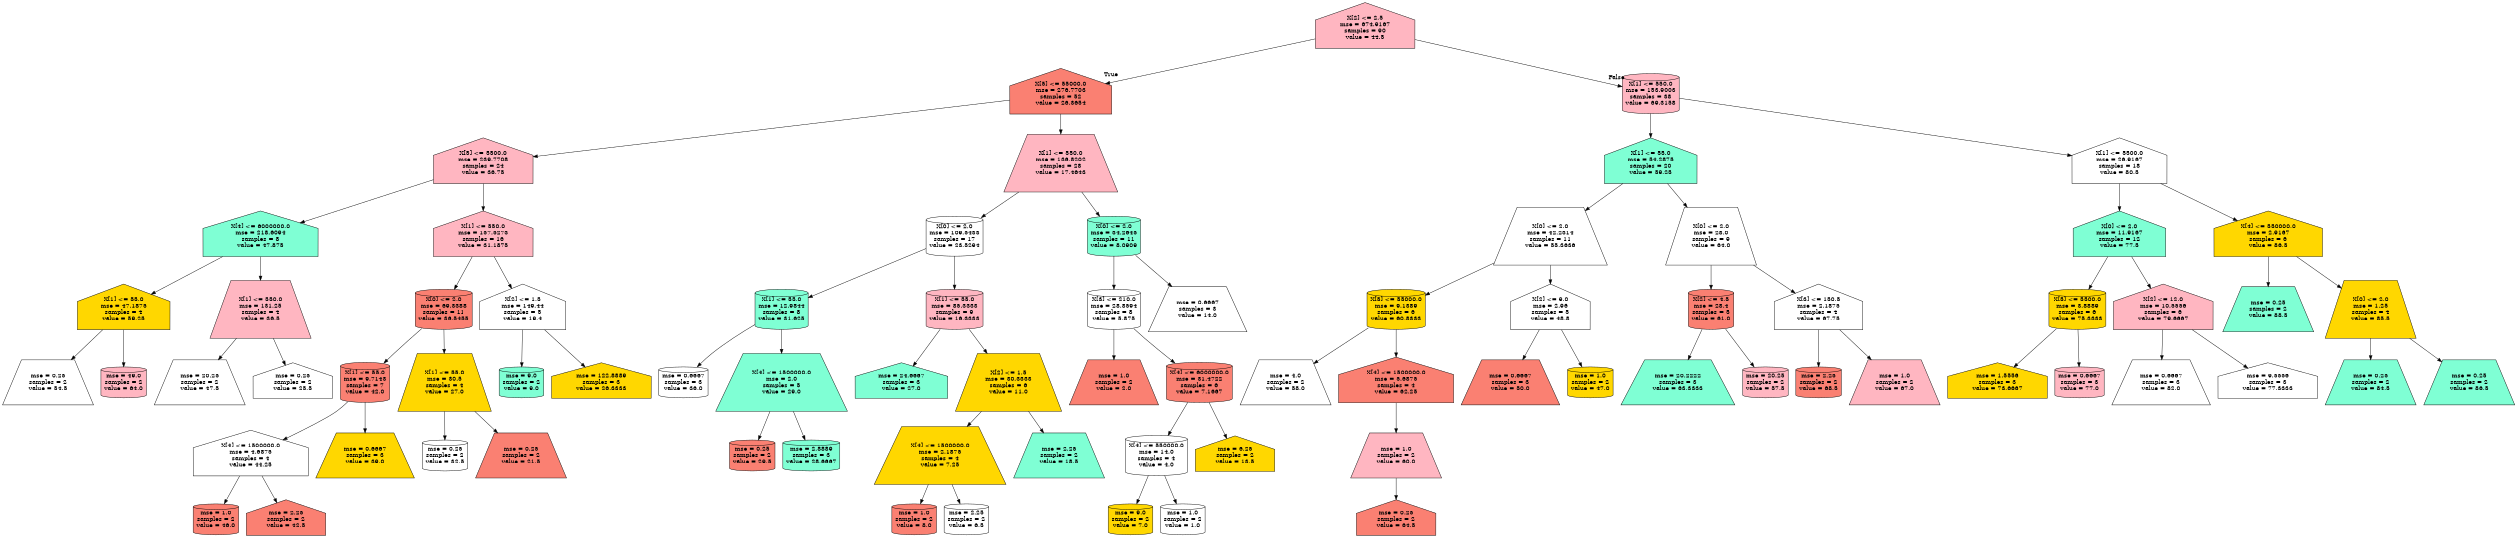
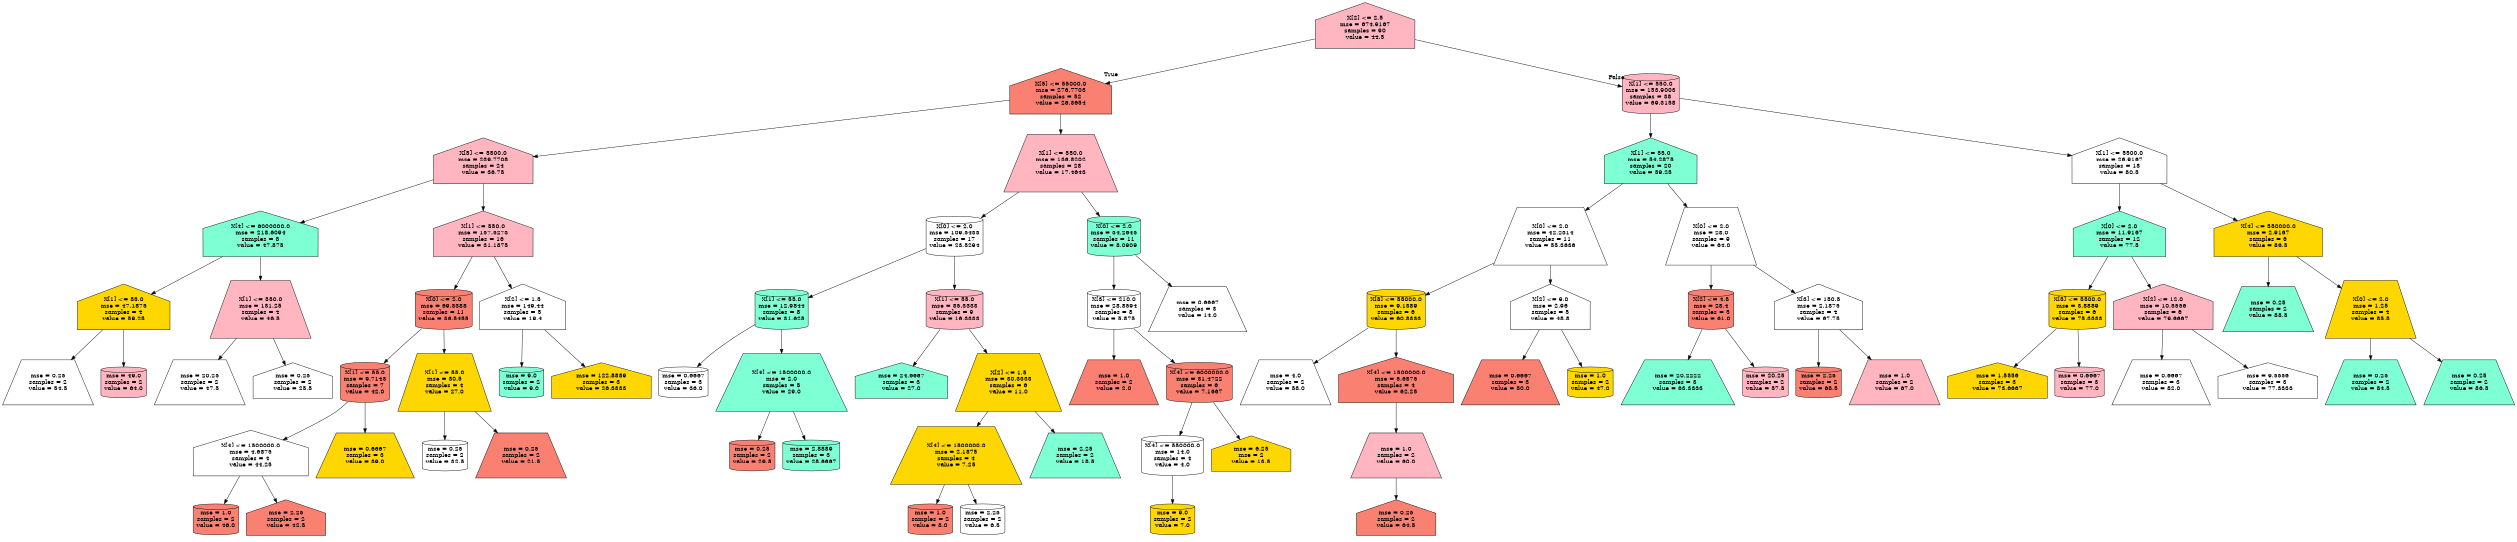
node "X[1] <= 550.0 mse = 131.25 samples = 4 value = 36.5": label "X[1] <= 550.0 mse = 131.25 samples = 4 value = 36.5" -> "X[1] <= 550.0 mse = 131.25 samples = 4 value = 46.5"
node "mse = 6.25 samples = 2 value = 13.5": label "mse = 6.25 samples = 2 value = 13.5" -> "mse = 6.25 mse = 2 value = 13.5"
node "mse = 1.0 samples = 2 value = 1.0": removed
